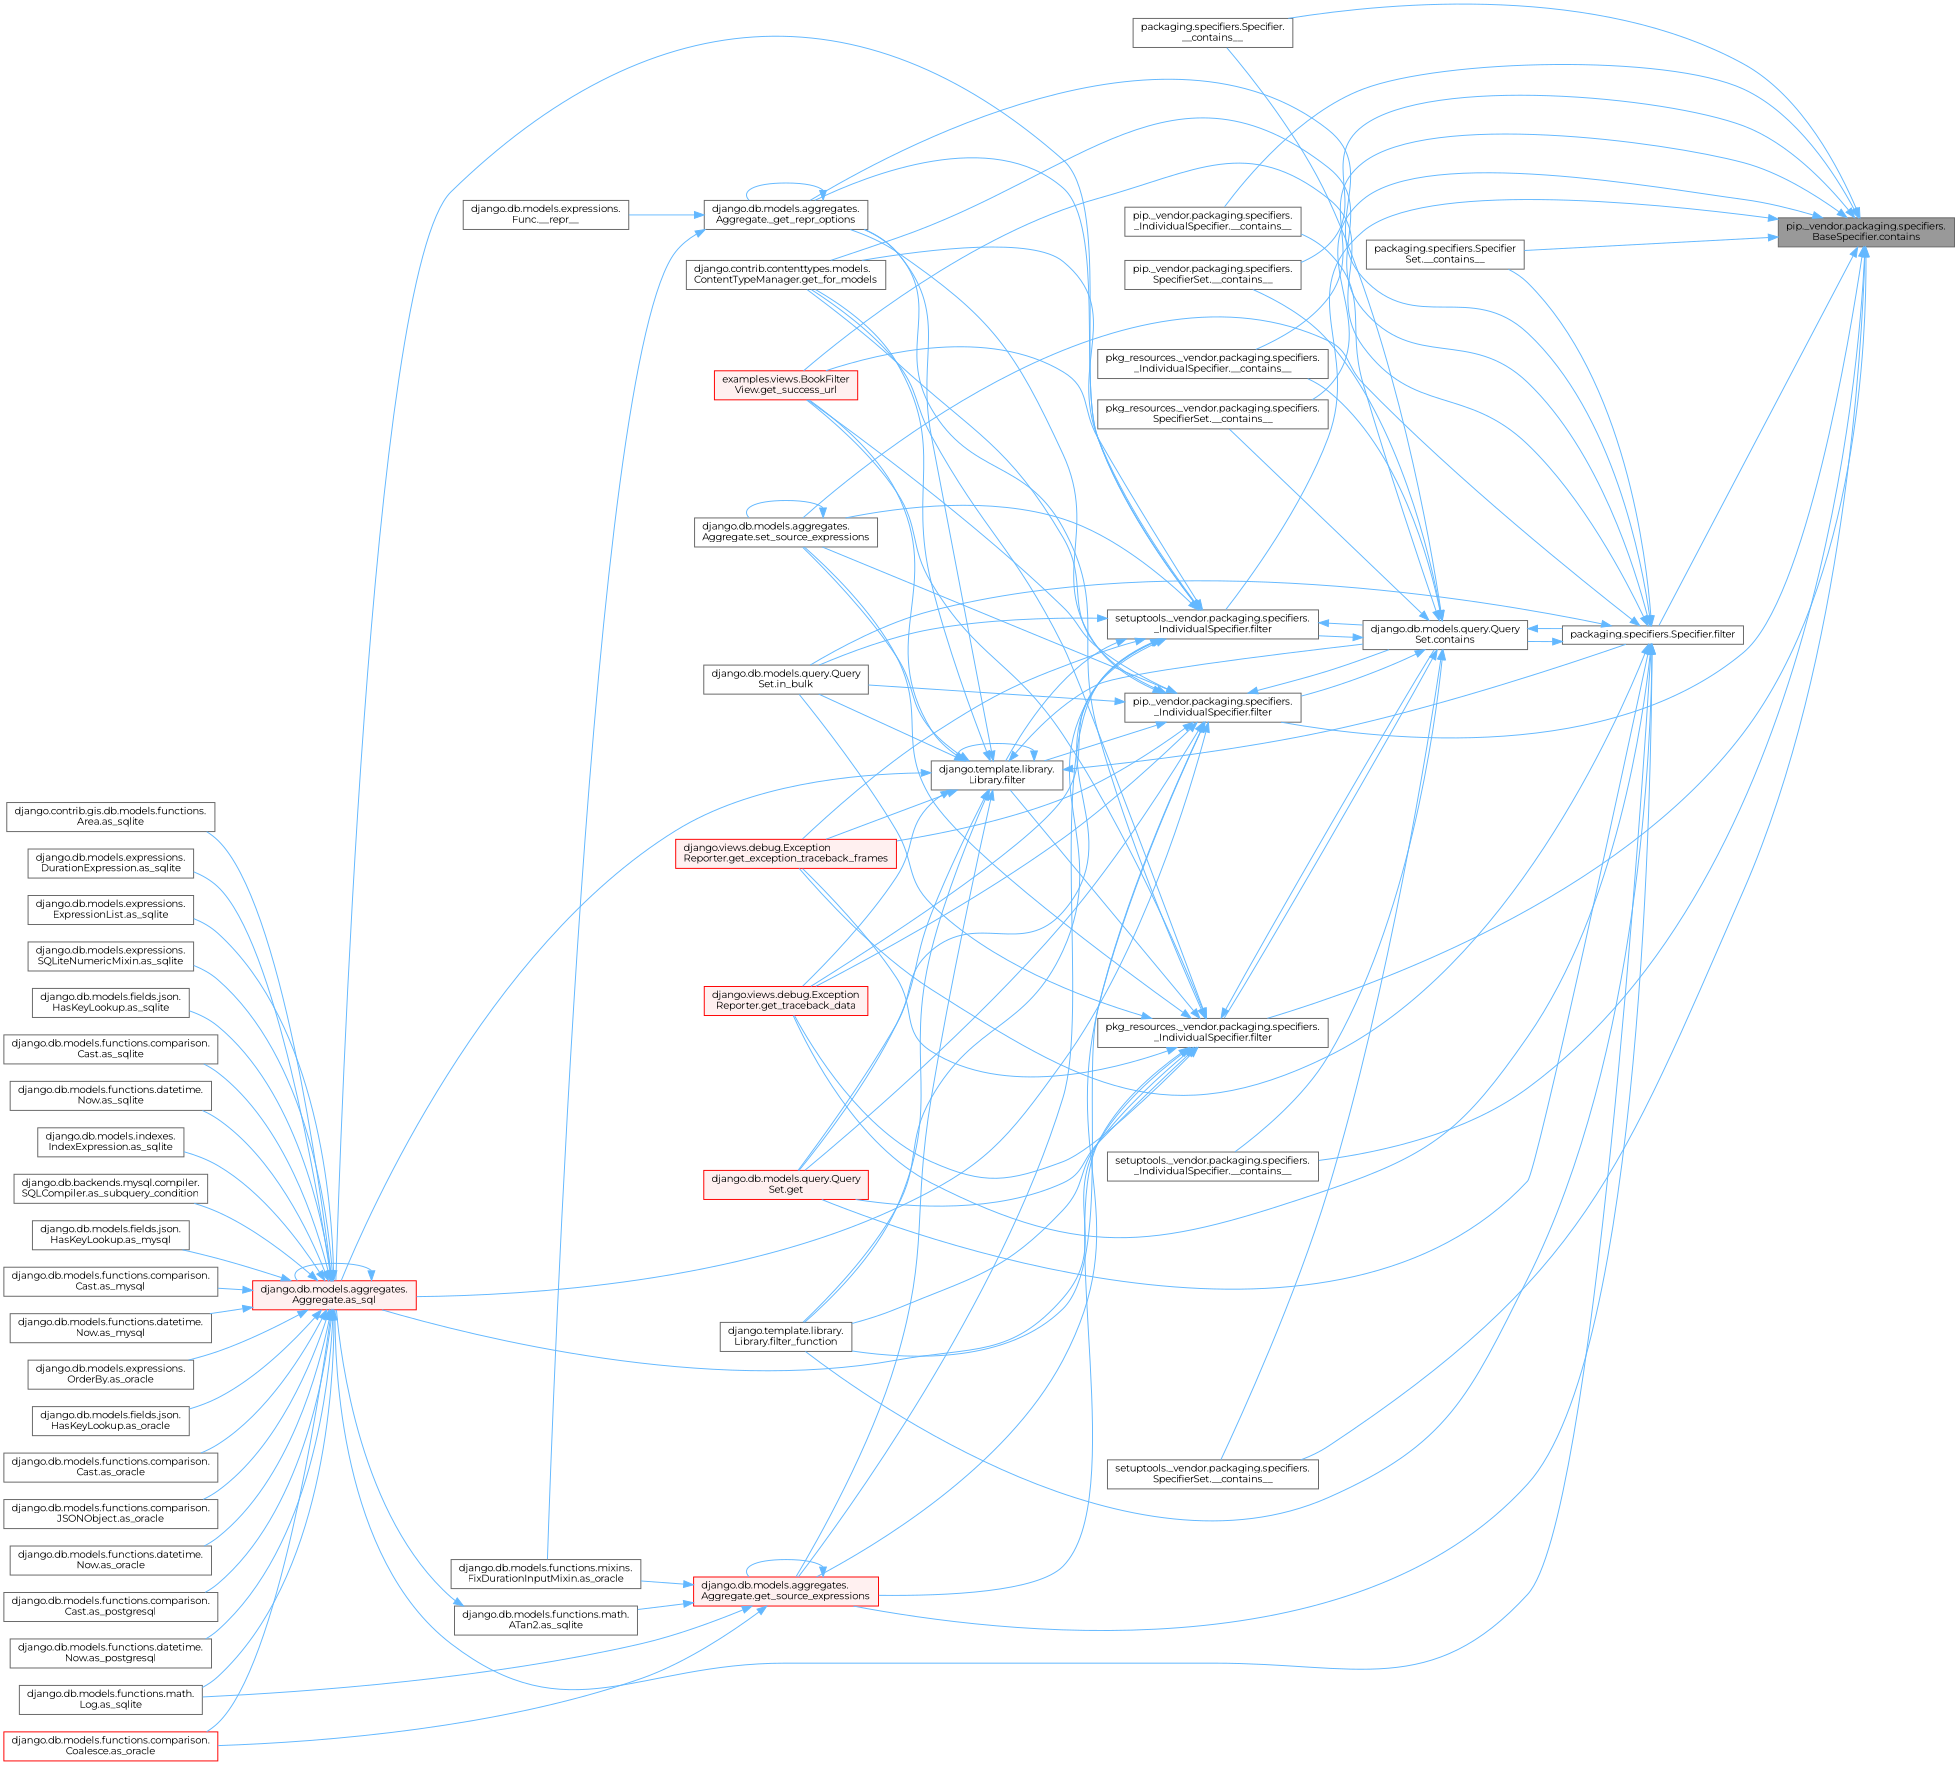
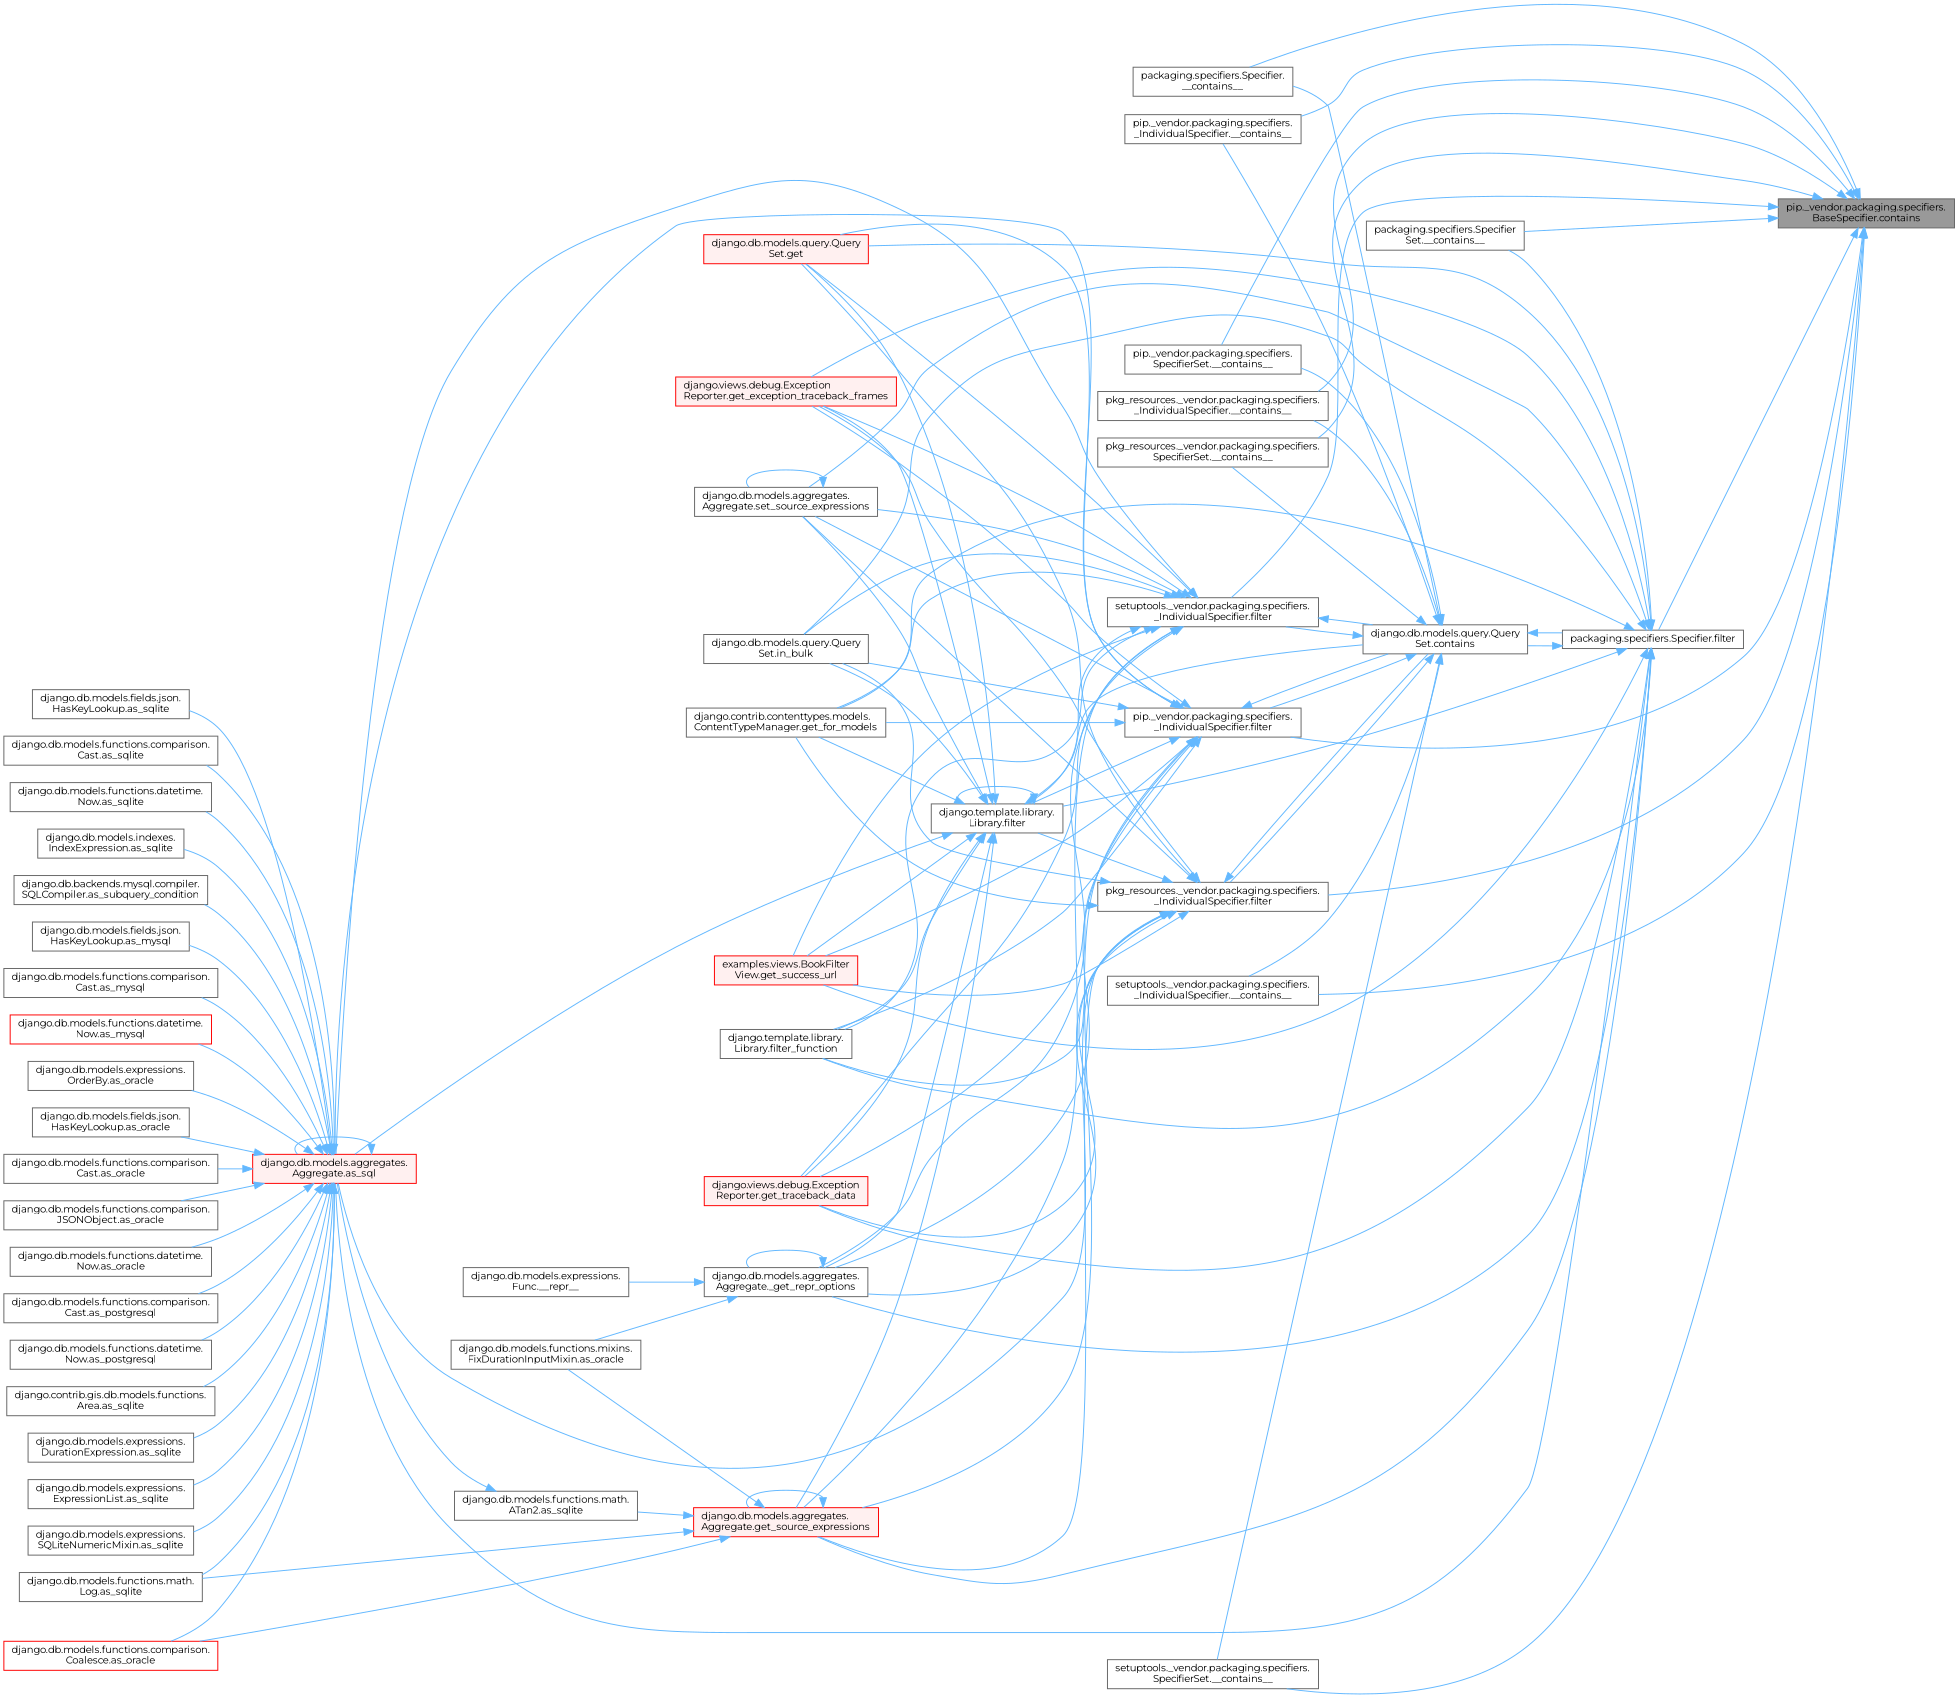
edge "packaging.specifiers.Specifier.filter" -> "django.template.library. Library.filter": reversed
node "django.db.models.functions.datetime. Now.as_mysql": color grey40 -> red
